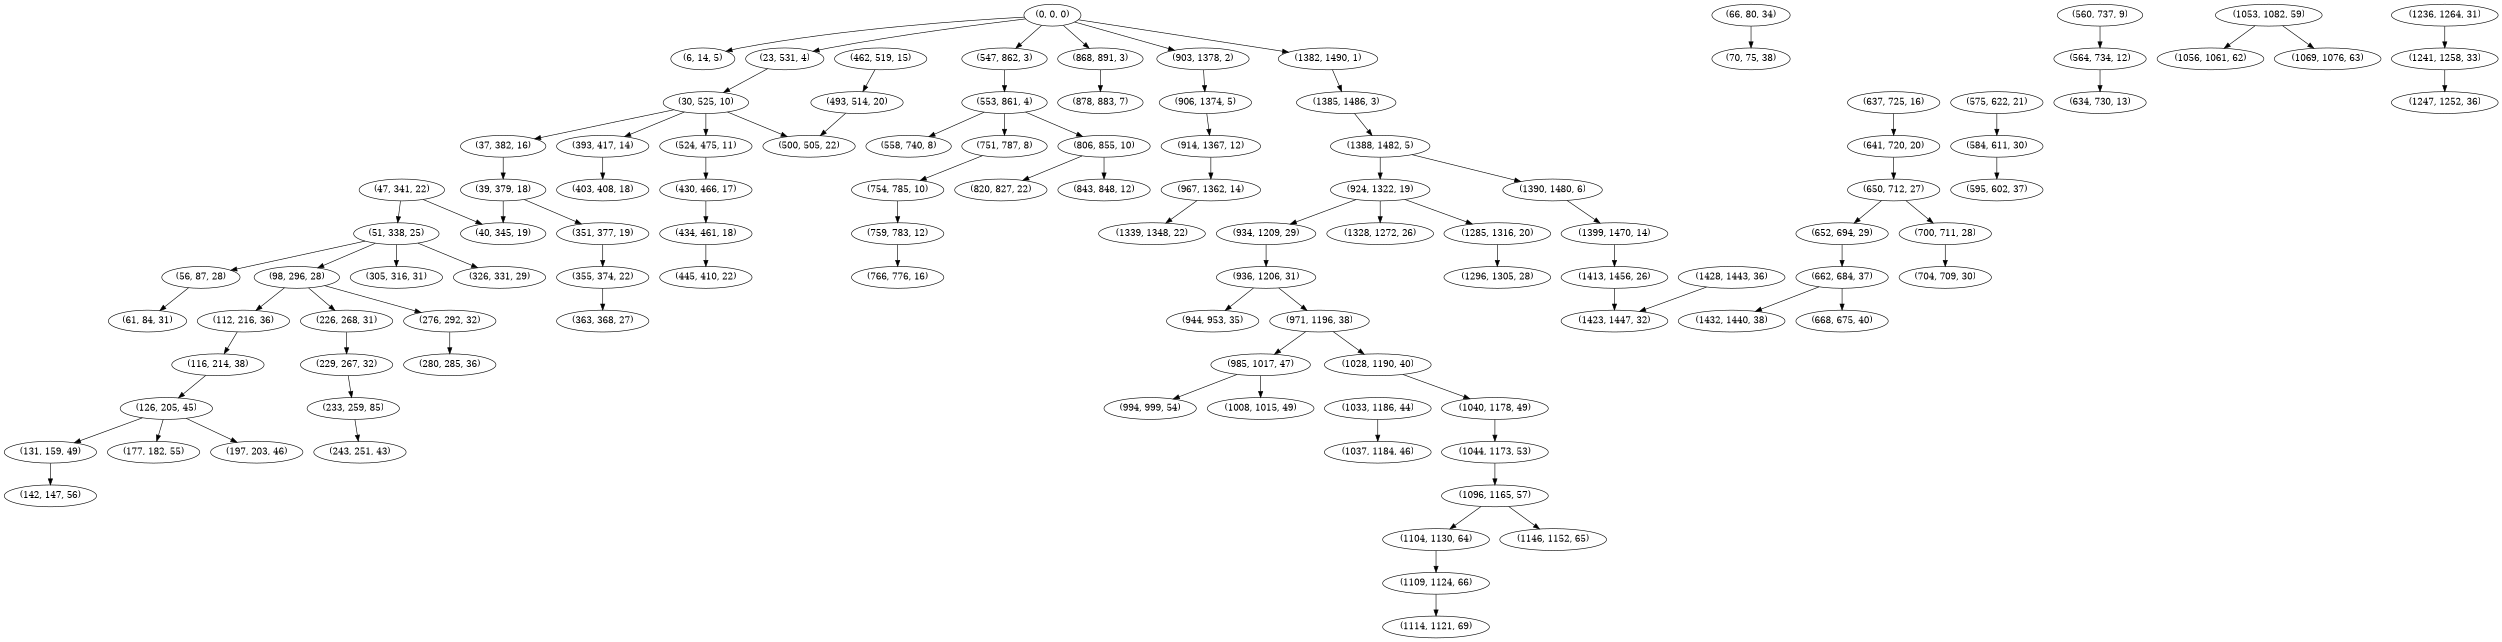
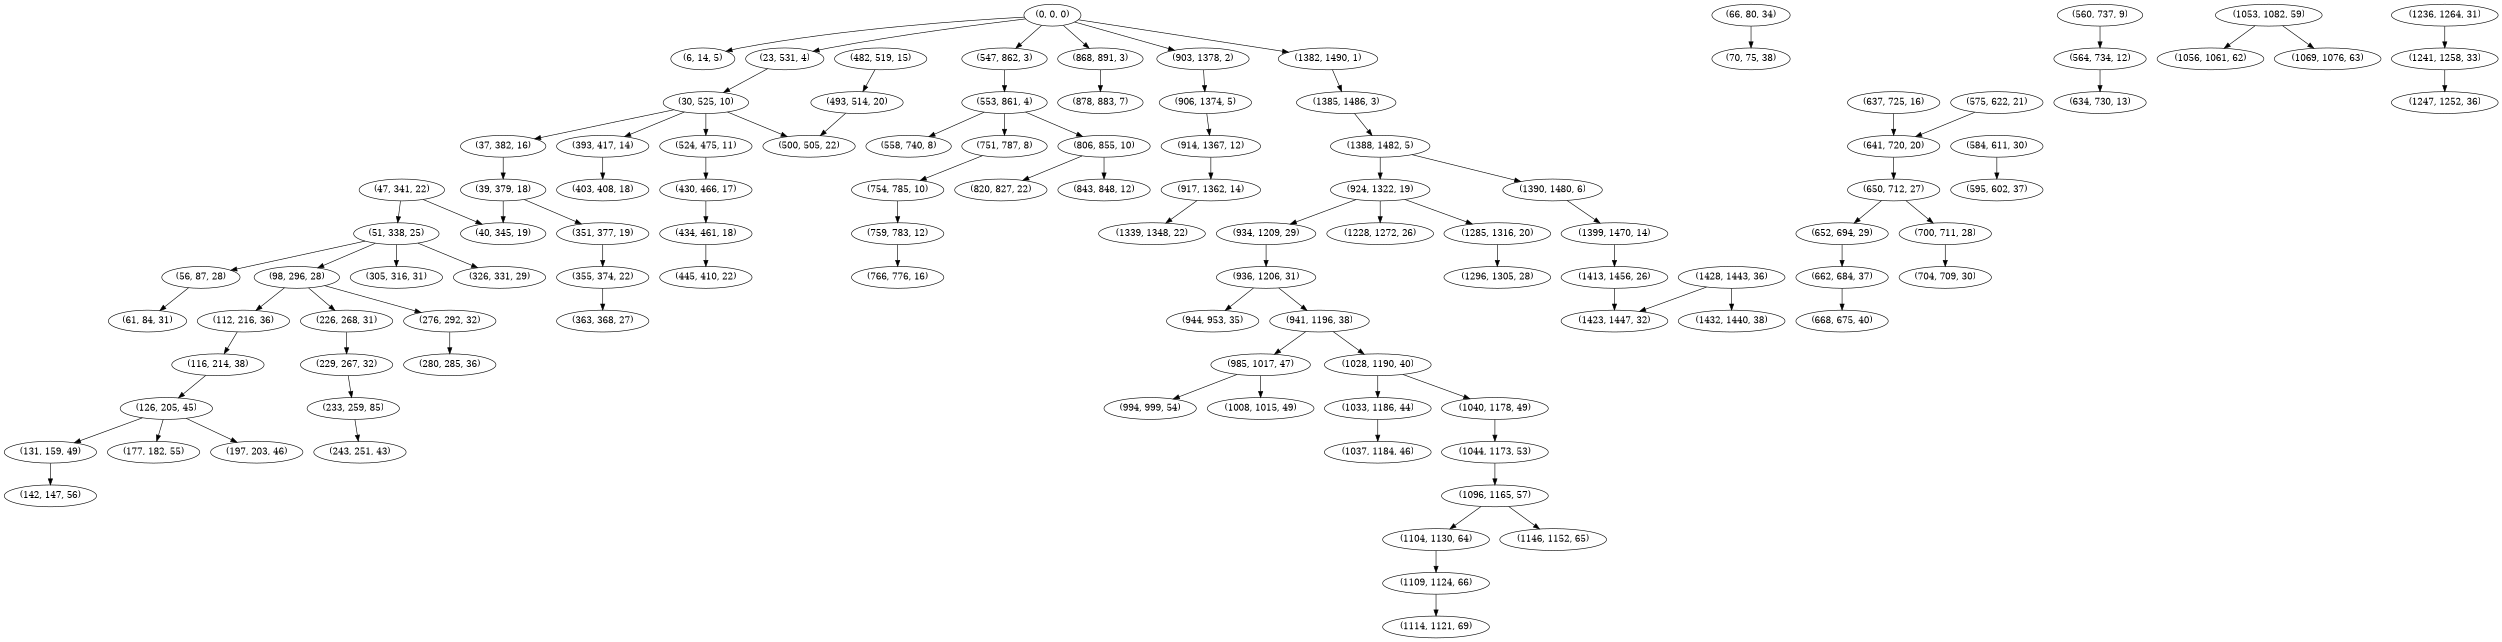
node "(462, 519, 15)": label "(462, 519, 15)" -> "(482, 519, 15)"
edge "(575, 622, 21)" -> "(584, 611, 30)": now "(575, 622, 21)" -> "(641, 720, 20)"
node "(967, 1362, 14)": label "(967, 1362, 14)" -> "(917, 1362, 14)"
node "(1328, 1272, 26)": label "(1328, 1272, 26)" -> "(1228, 1272, 26)"
edge "(662, 684, 37)" -> "(1432, 1440, 38)": now "(1428, 1443, 36)" -> "(1432, 1440, 38)"
node "(971, 1196, 38)": label "(971, 1196, 38)" -> "(941, 1196, 38)"
edge "(1028, 1190, 40)" -> "(1033, 1186, 44)": added
